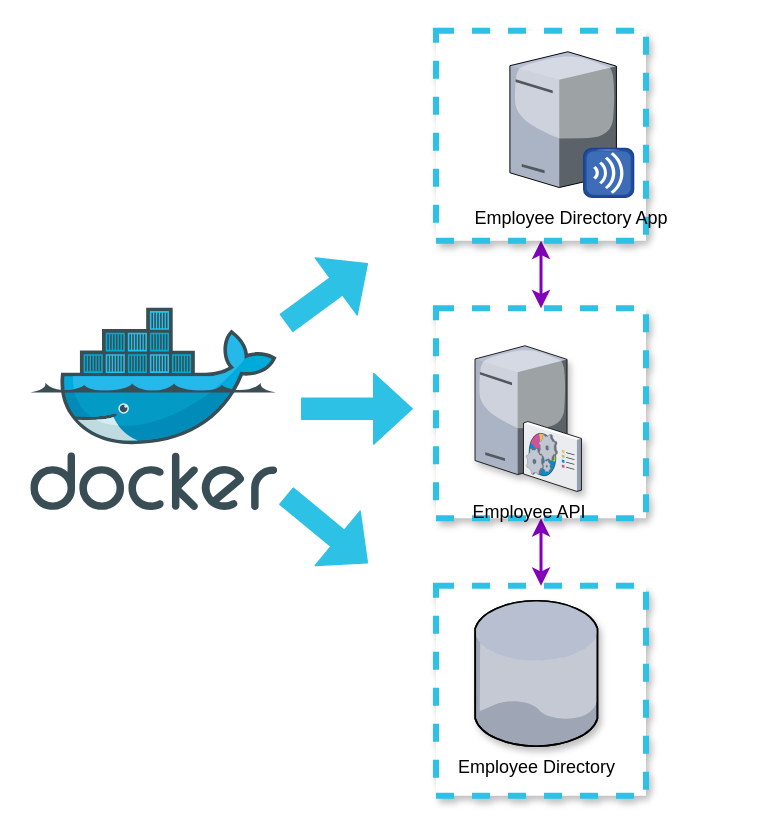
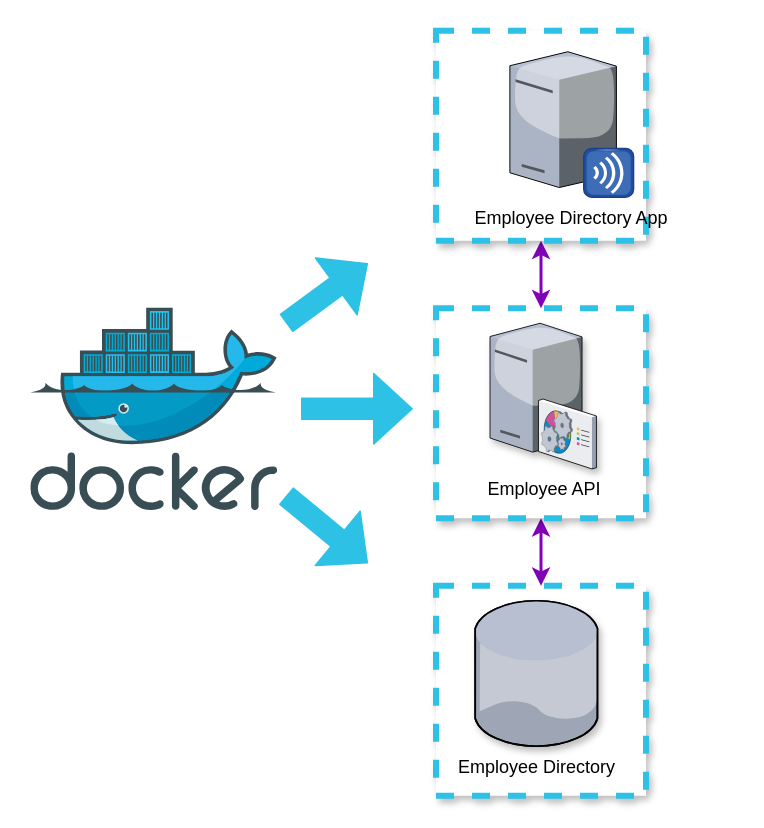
node "Employee API": moved (528, 419) -> (543, 396)
